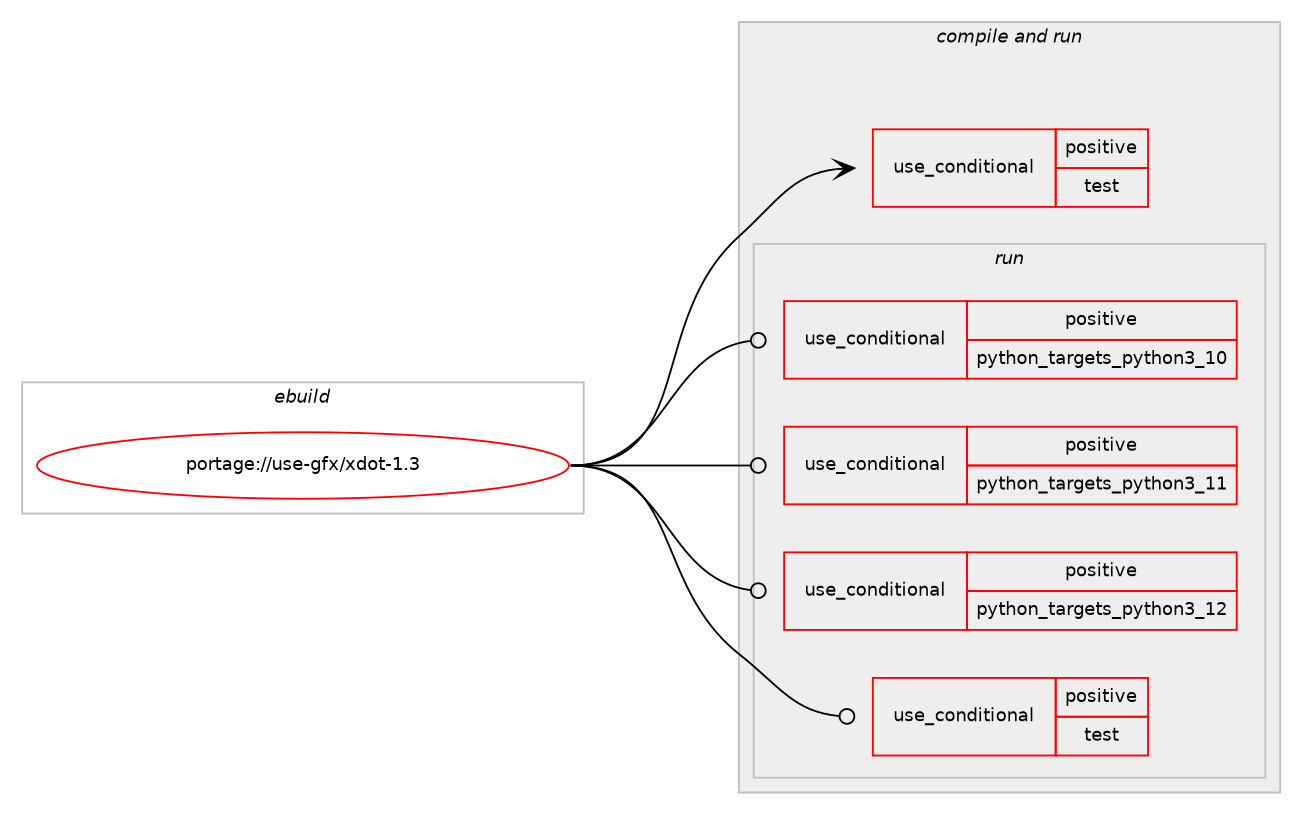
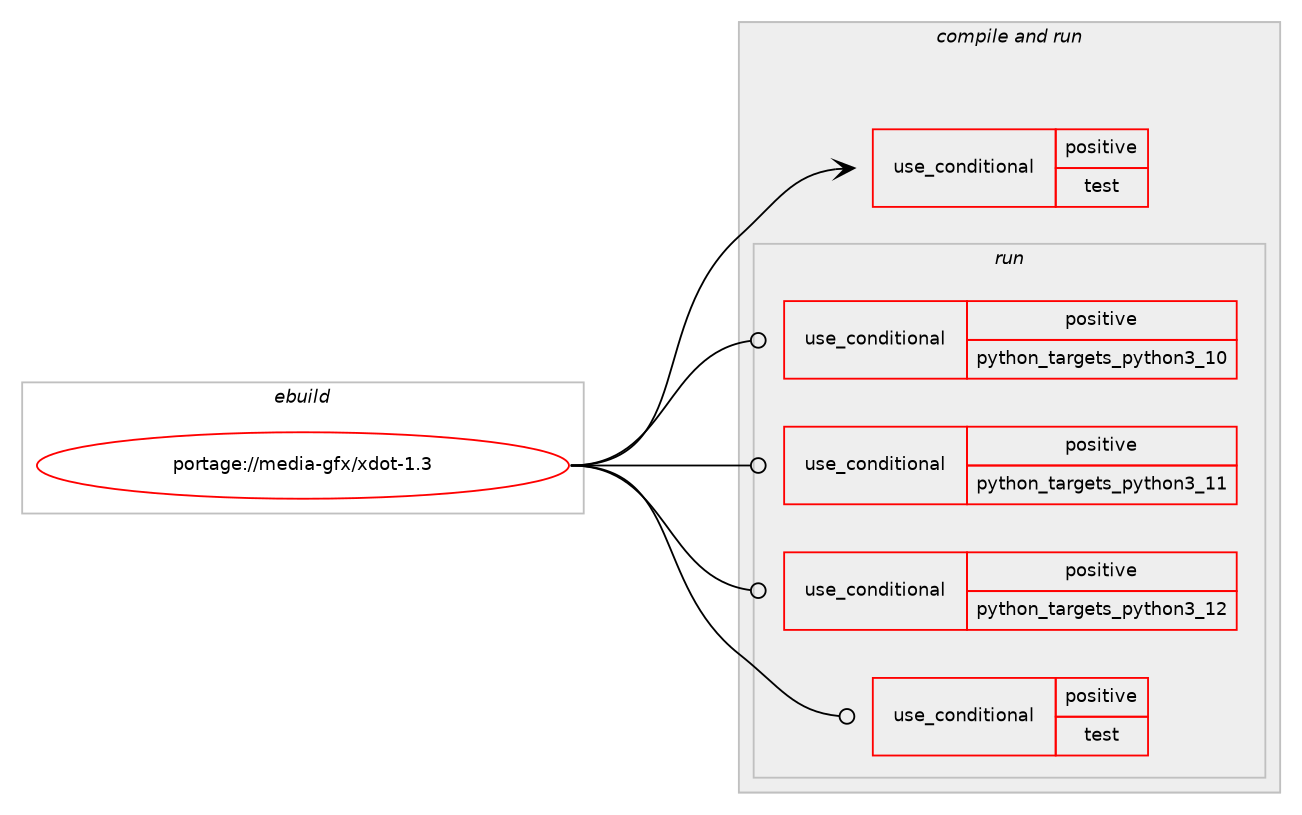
node "portage://use-gfx/xdot-1.3": label "portage://use-gfx/xdot-1.3" -> "portage://media-gfx/xdot-1.3"
